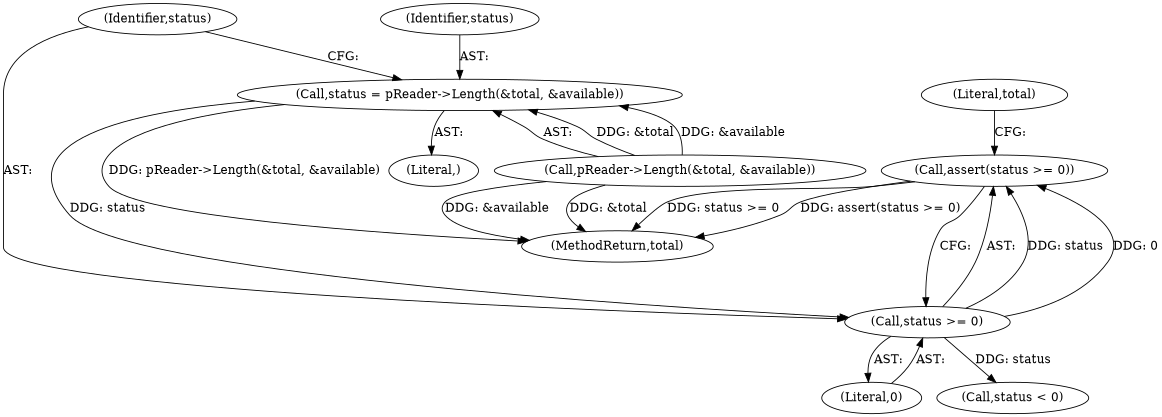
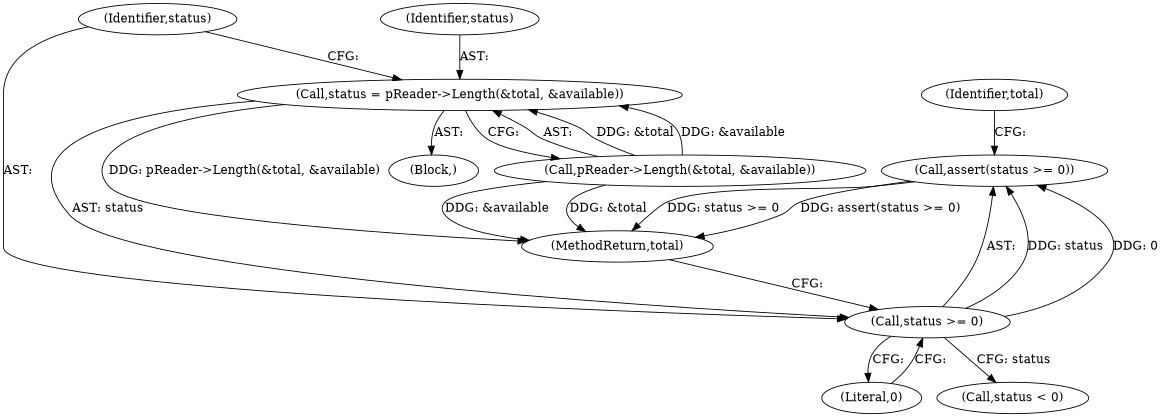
node "(Literal,total)": label "(Literal,total)" -> "(Identifier,total)"
edge "(Call,status = pReader->Length(&total, &available))" -> "(Call,pReader->Length(&total, &available))": added, label "CFG:"
node "(Literal,)": label "(Literal,)" -> "(Block,)"
edge "(Call,status = pReader->Length(&total, &available))" -> "(Call,status >= 0)": label "DDG: status" -> "AST: status"
edge "(Call,assert(status >= 0))" -> "(Call,status >= 0)": now "(MethodReturn,total)" -> "(Call,status >= 0)"
edge "(Call,status >= 0)" -> "(Literal,0)": label "AST: " -> "CFG: "
edge "(Literal,0)" -> "(Call,status >= 0)": label "AST: " -> "CFG: "
edge "(Call,status >= 0)" -> "(Call,status < 0)": label "DDG: status" -> "CFG: status"
